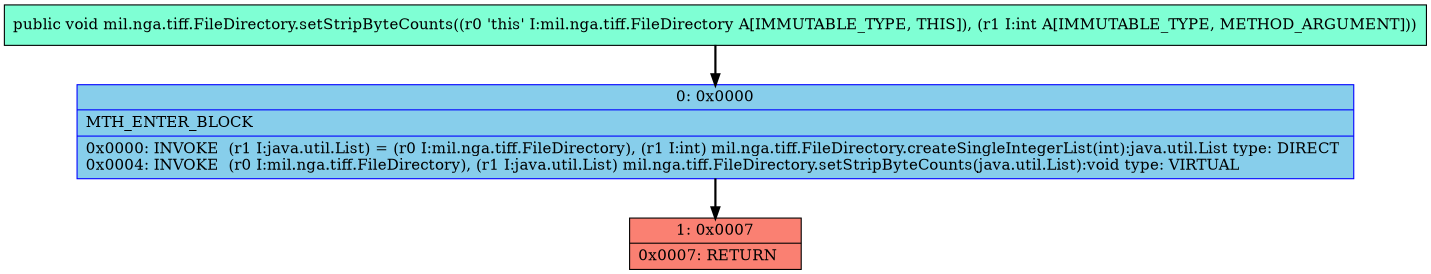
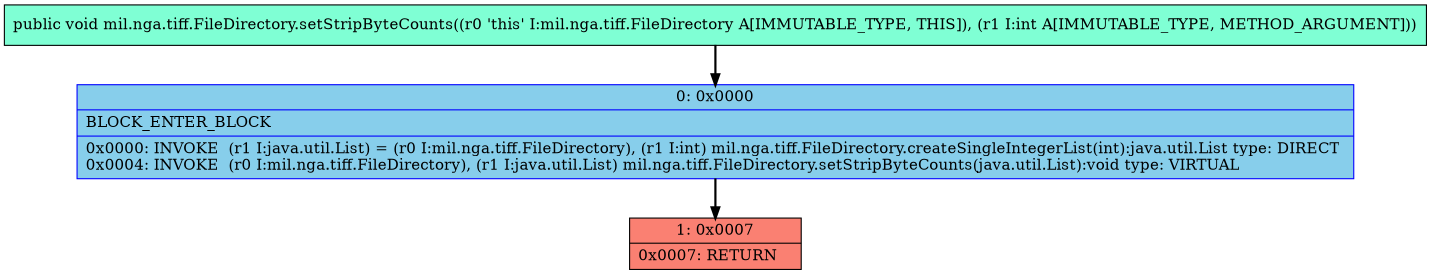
node "0: 0x0000": text "MTH_ENTER_BLOCK" -> "BLOCK_ENTER_BLOCK"
